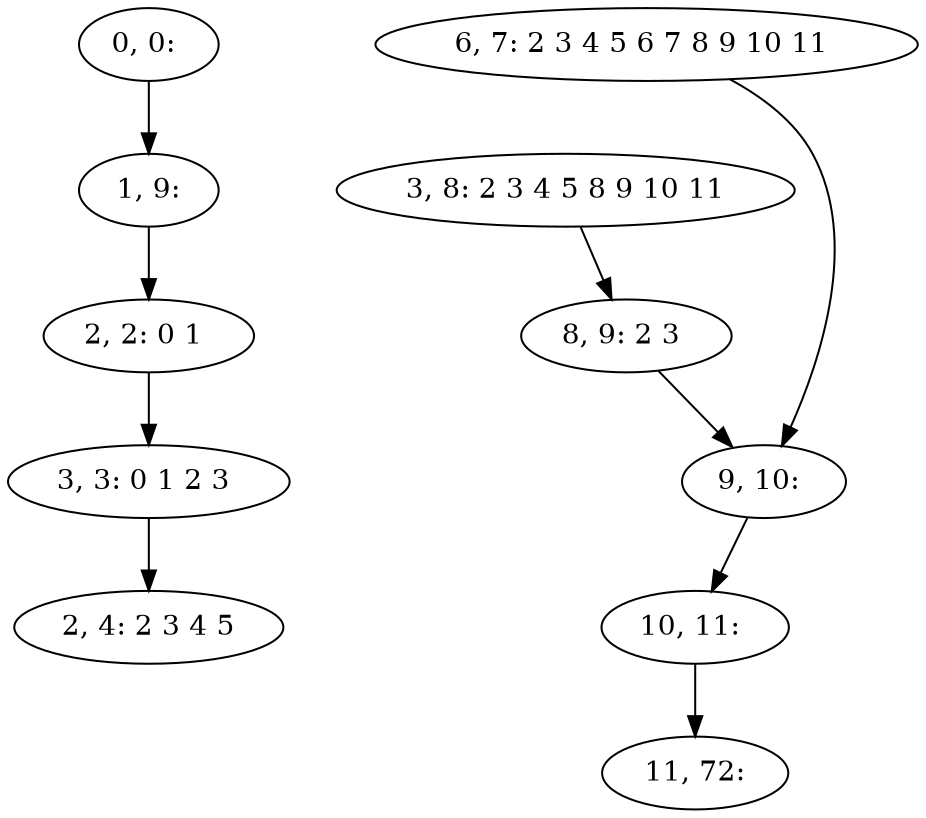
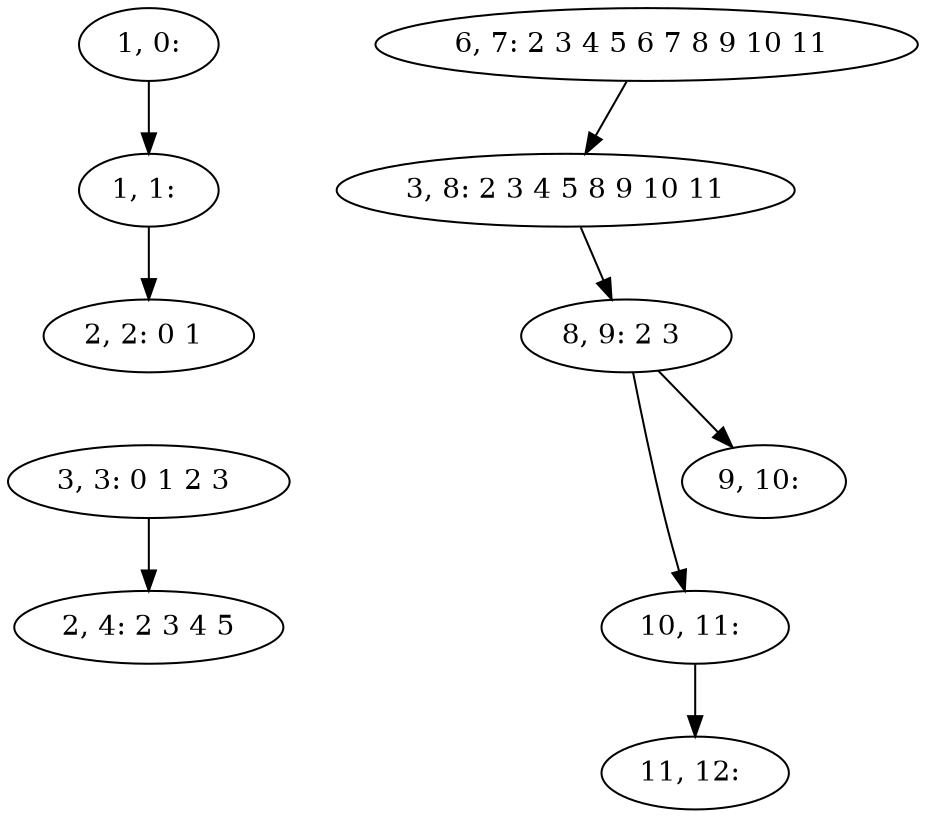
node "0, 0:": label "0, 0:" -> "1, 0:"
node "1, 9:": label "1, 9:" -> "1, 1:"
edge "6, 7: 2 3 4 5 6 7 8 9 10 11" -> "9, 10:": now "6, 7: 2 3 4 5 6 7 8 9 10 11" -> "3, 8: 2 3 4 5 8 9 10 11"
edge "2, 2: 0 1" -> "3, 3: 0 1 2 3": removed
edge "9, 10:" -> "10, 11:": now "8, 9: 2 3" -> "10, 11:"
node "11, 72:": label "11, 72:" -> "11, 12:"
